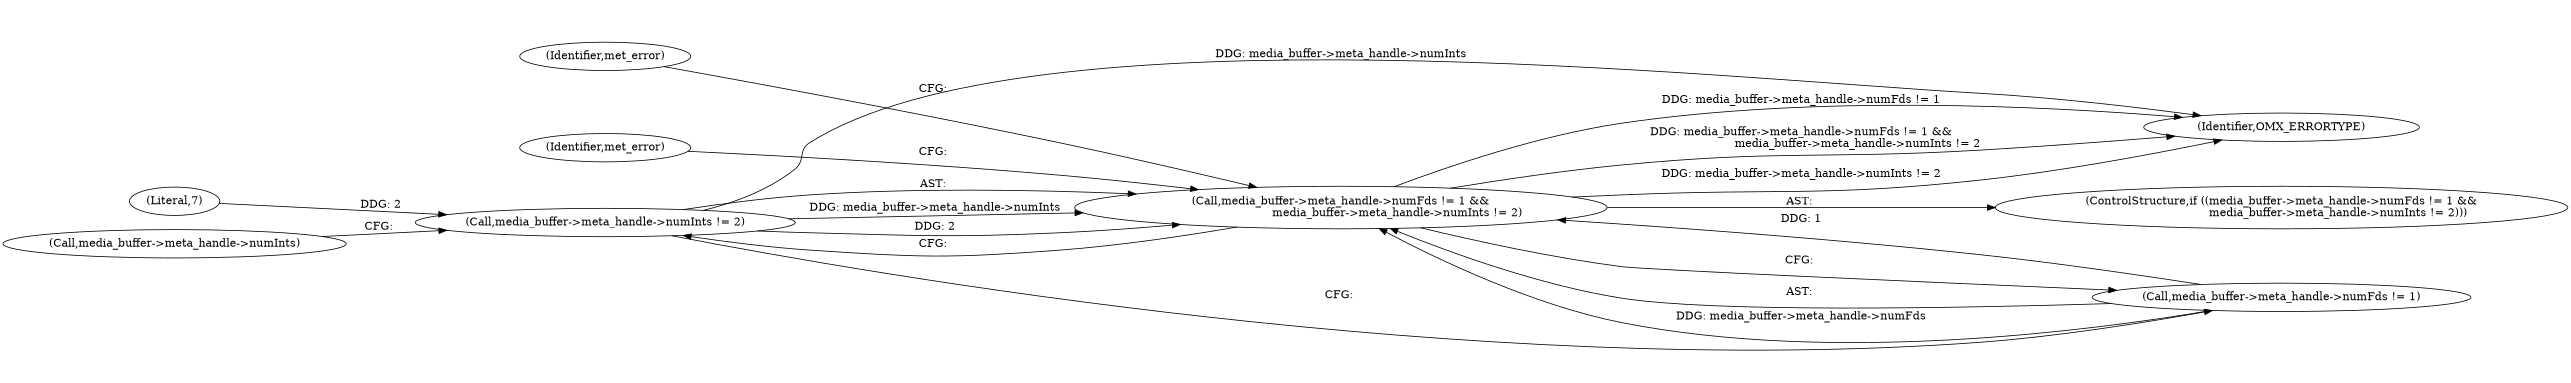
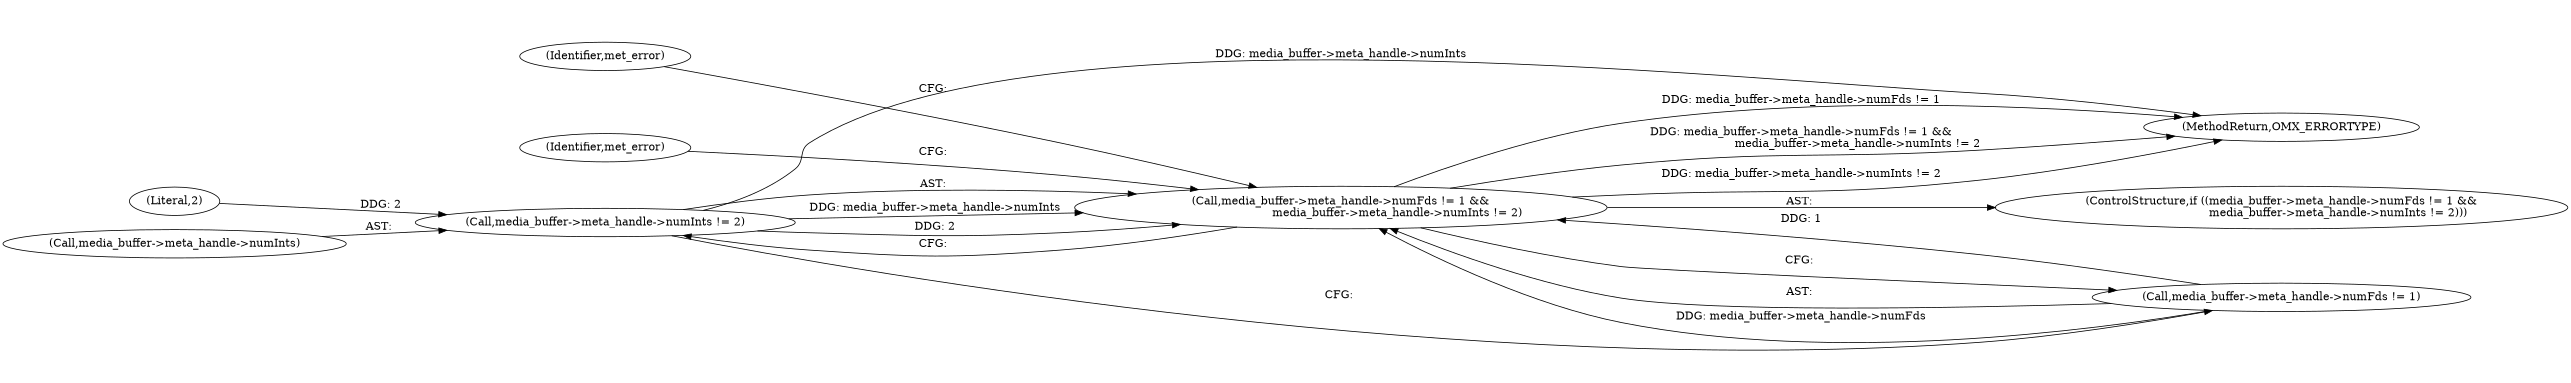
node "(Identifier,OMX_ERRORTYPE)": label "(Identifier,OMX_ERRORTYPE)" -> "(MethodReturn,OMX_ERRORTYPE)"
node "(Literal,7)": label "(Literal,7)" -> "(Literal,2)"
edge "(Call,media_buffer->meta_handle->numInts)" -> "(Call,media_buffer->meta_handle->numInts != 2)": label "CFG: " -> "AST: "
